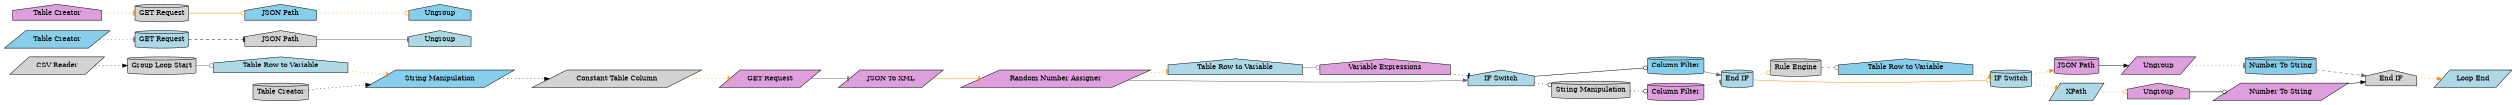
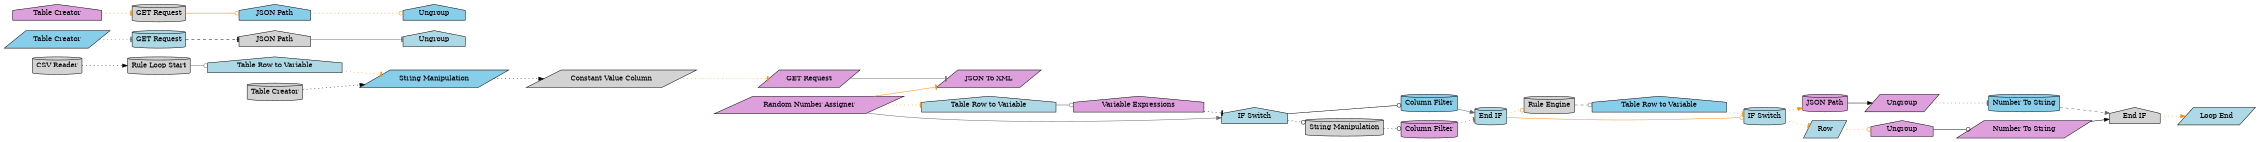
node "CSV Reader": shape parallelogram -> cylinder
node "Group Loop Start": label "Group Loop Start" -> "Rule Loop Start"
node "Constant Table Column": label "Constant Table Column" -> "Constant Value Column"
edge "JSON To XML" -> "Random Number Assigner": reversed
node "XPath": label "XPath" -> "Row"
